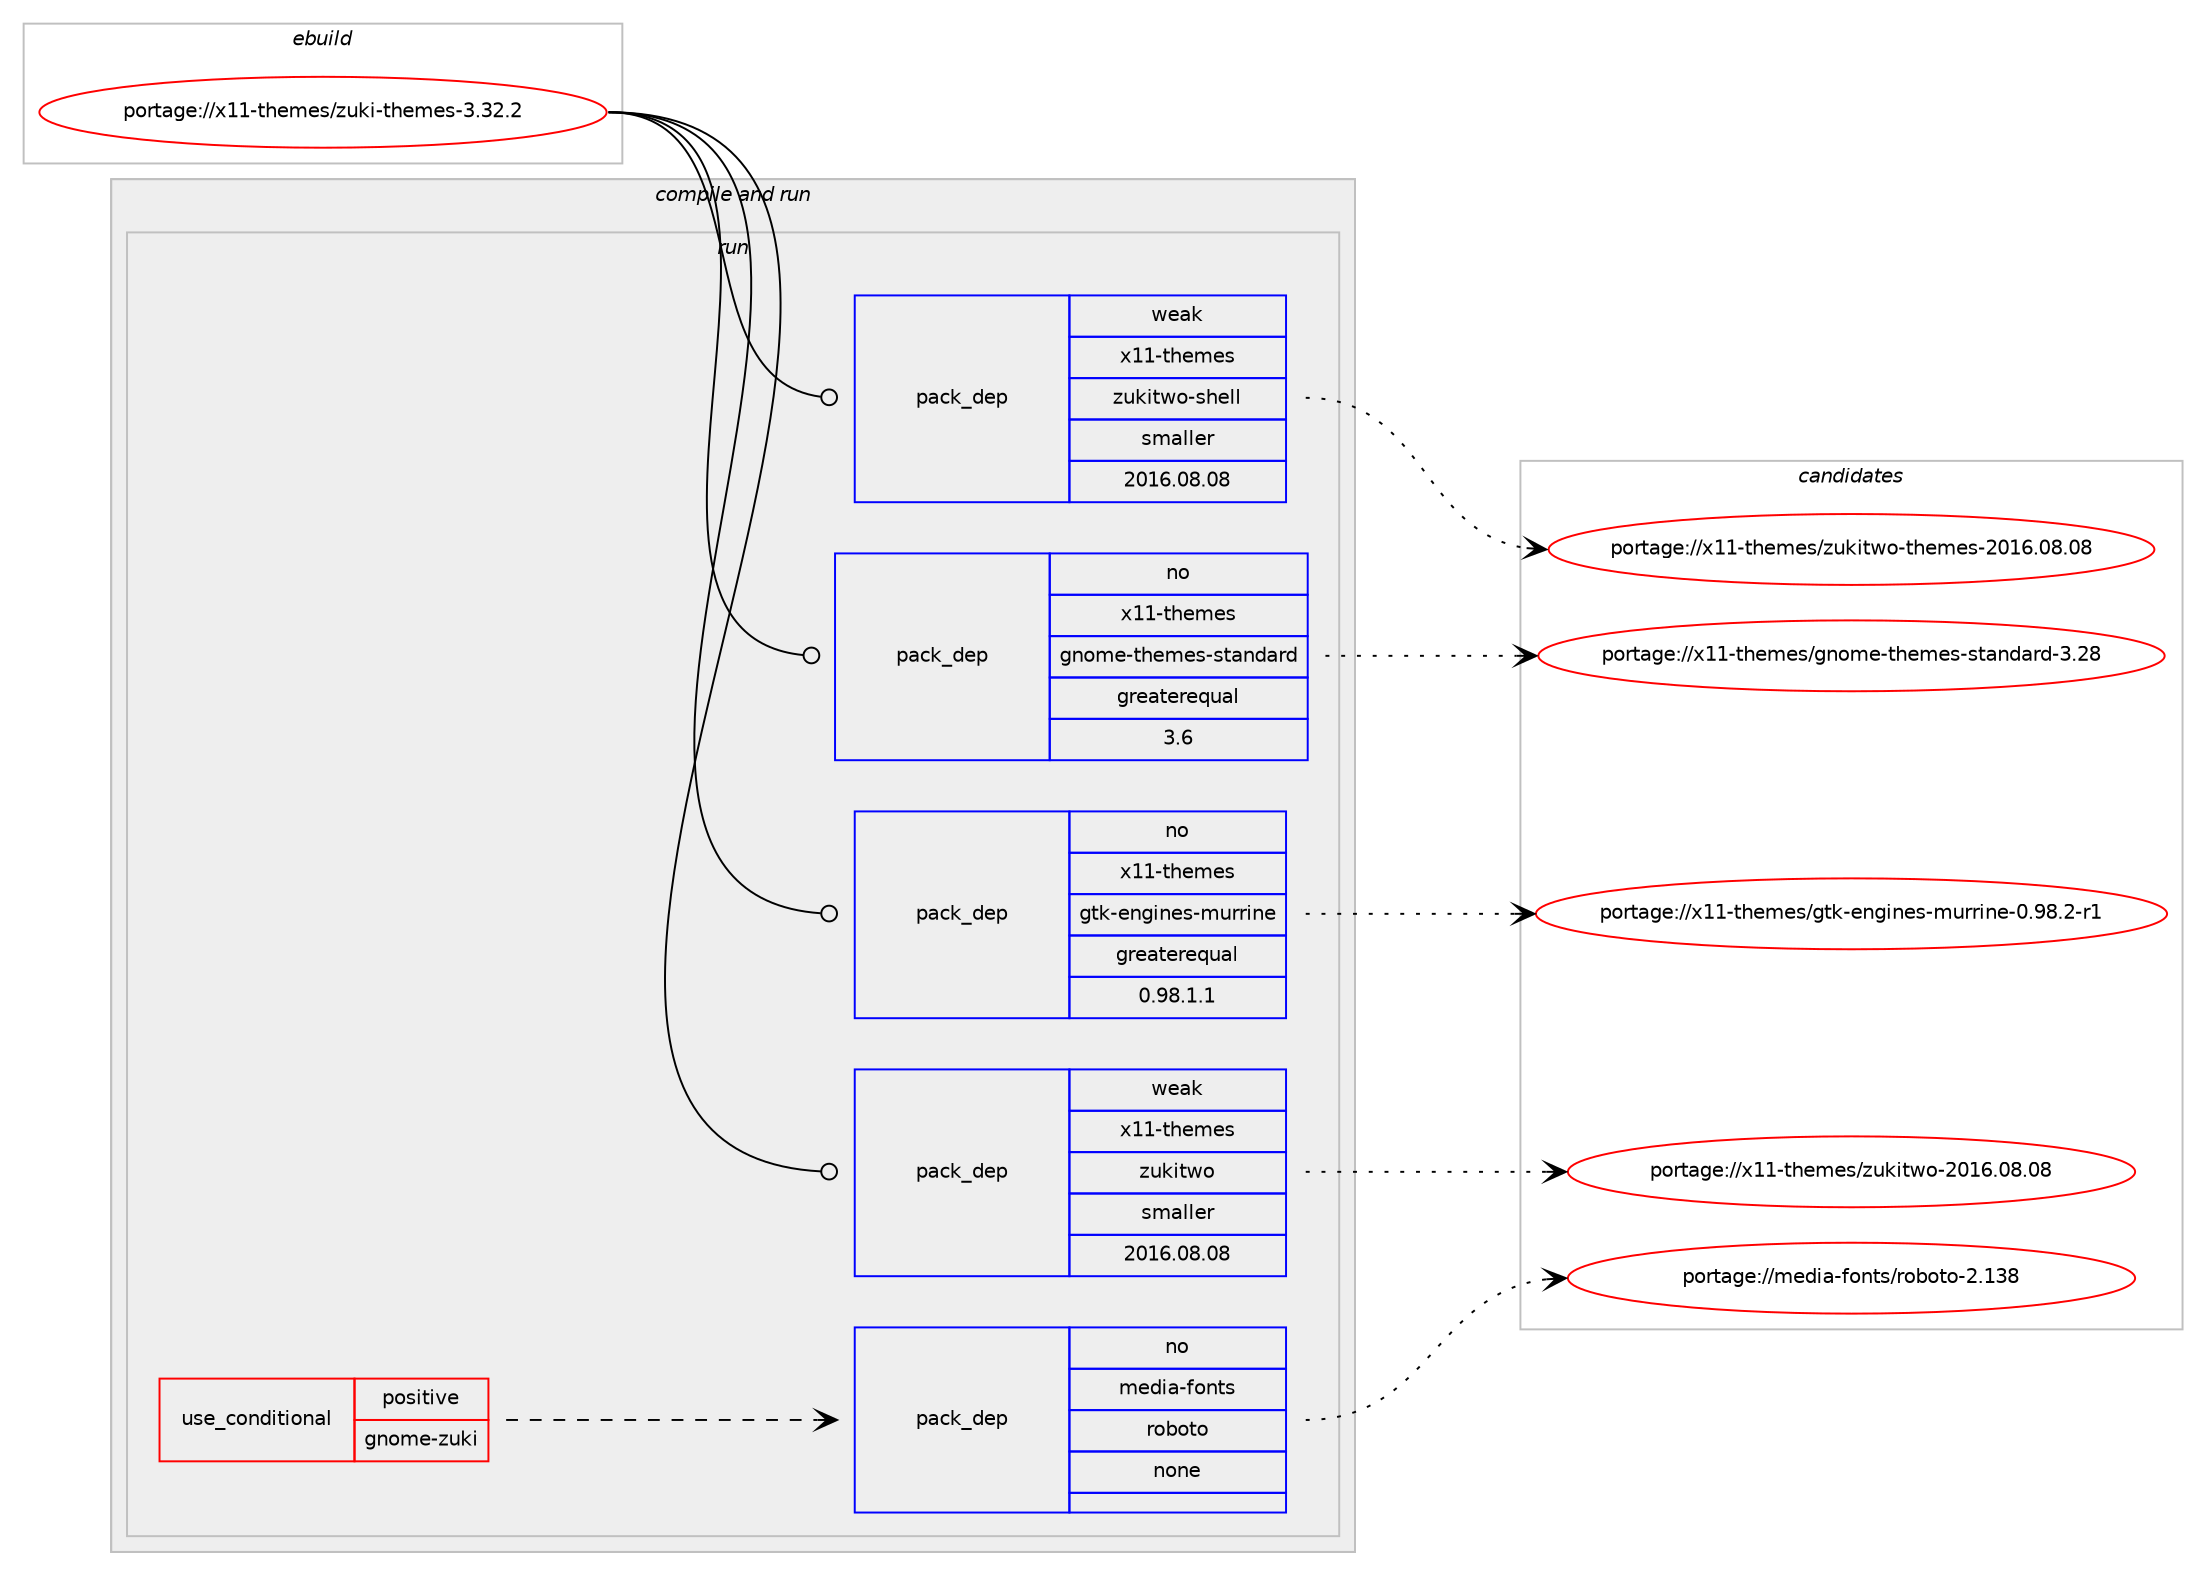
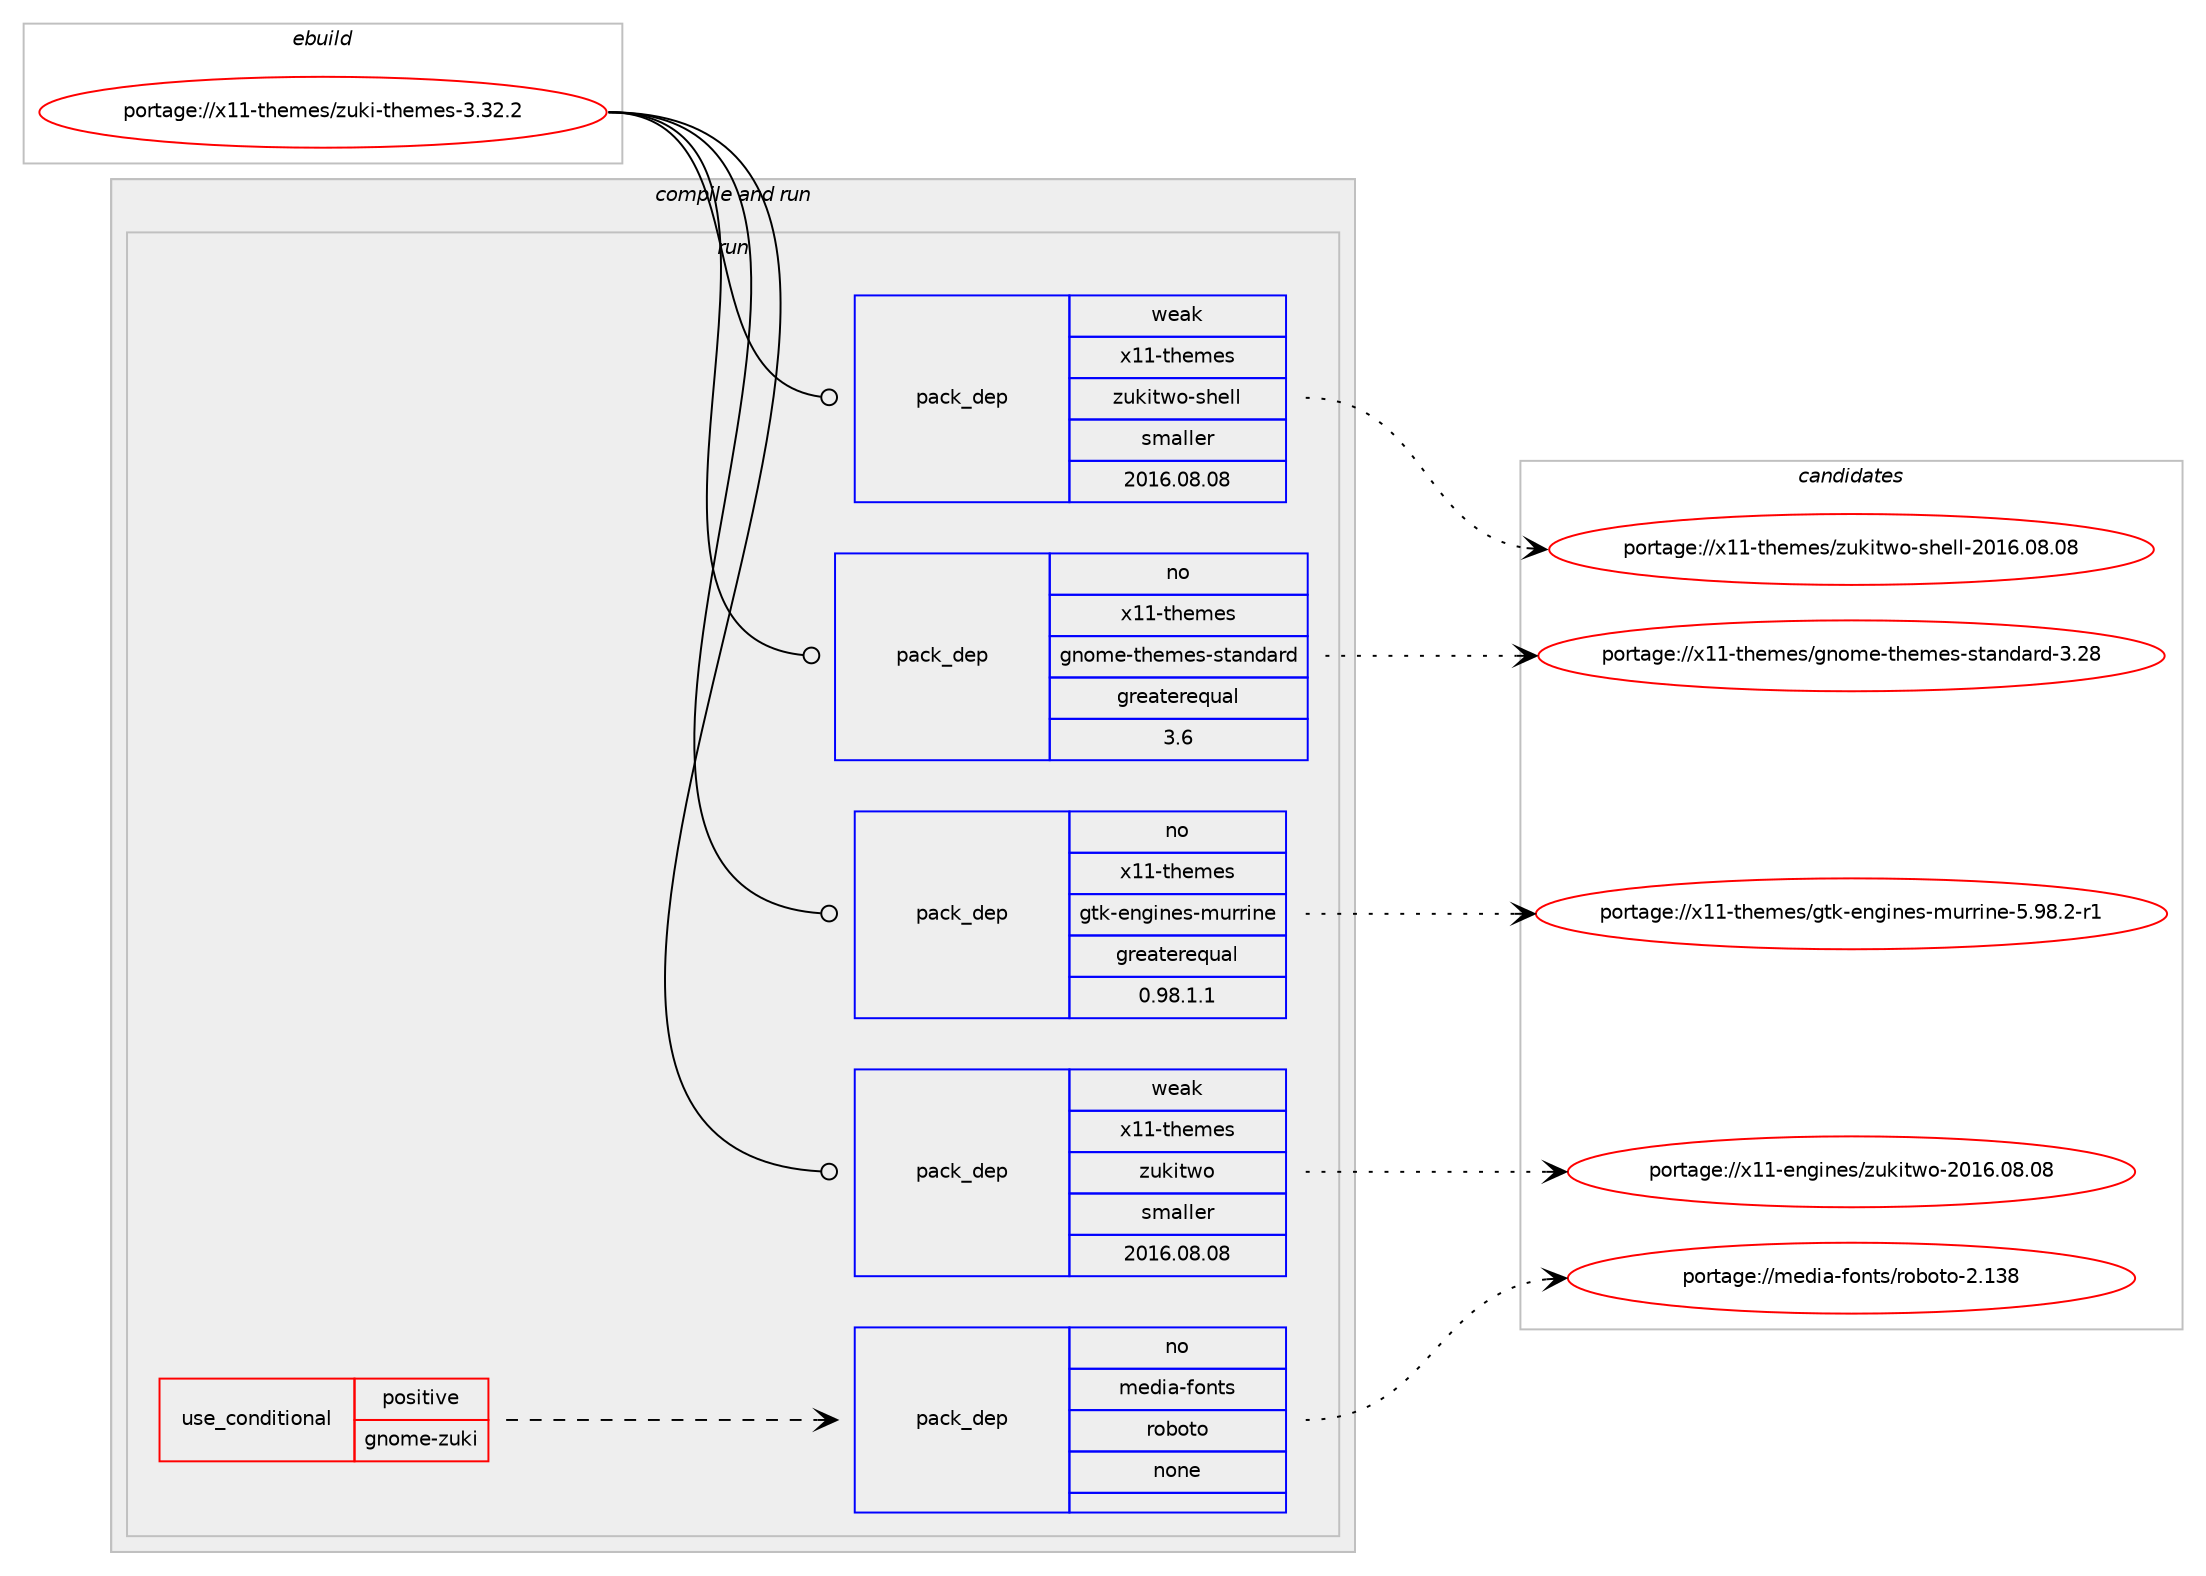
node "portage://x11-themes/zukitwo-themes-2016.08.08": label "portage://x11-themes/zukitwo-themes-2016.08.08" -> "portage://x11-themes/zukitwo-shell-2016.08.08"
node "portage://x11-themes/gtk-engines-murrine-0.98.2-r1": label "portage://x11-themes/gtk-engines-murrine-0.98.2-r1" -> "portage://x11-themes/gtk-engines-murrine-5.98.2-r1"
node "portage://x11-themes/zukitwo-2016.08.08": label "portage://x11-themes/zukitwo-2016.08.08" -> "portage://x11-engines/zukitwo-2016.08.08"
